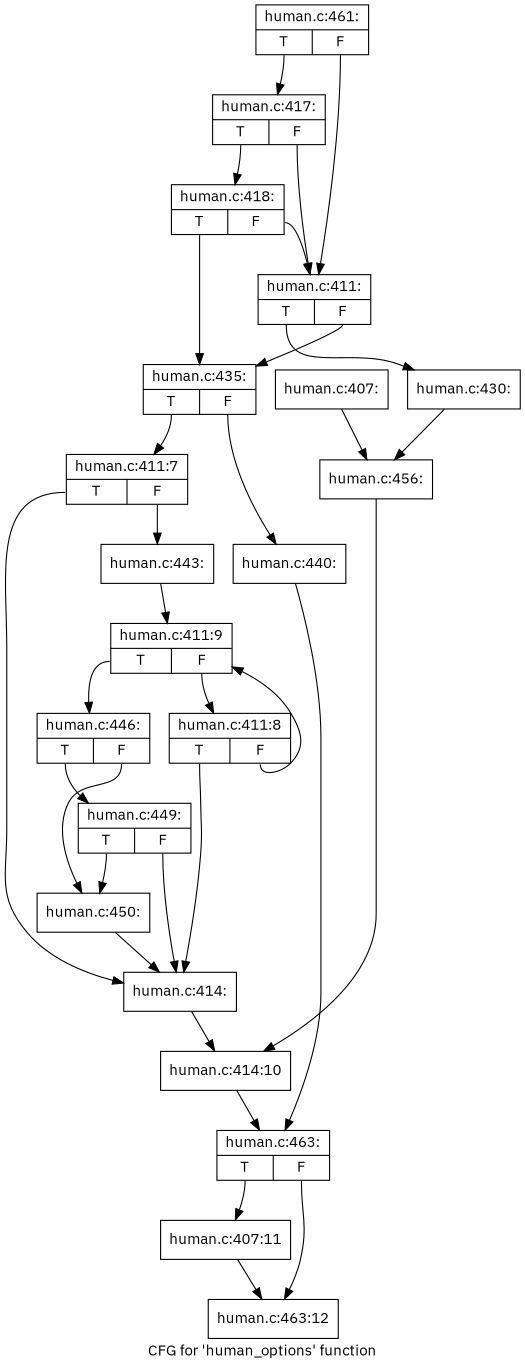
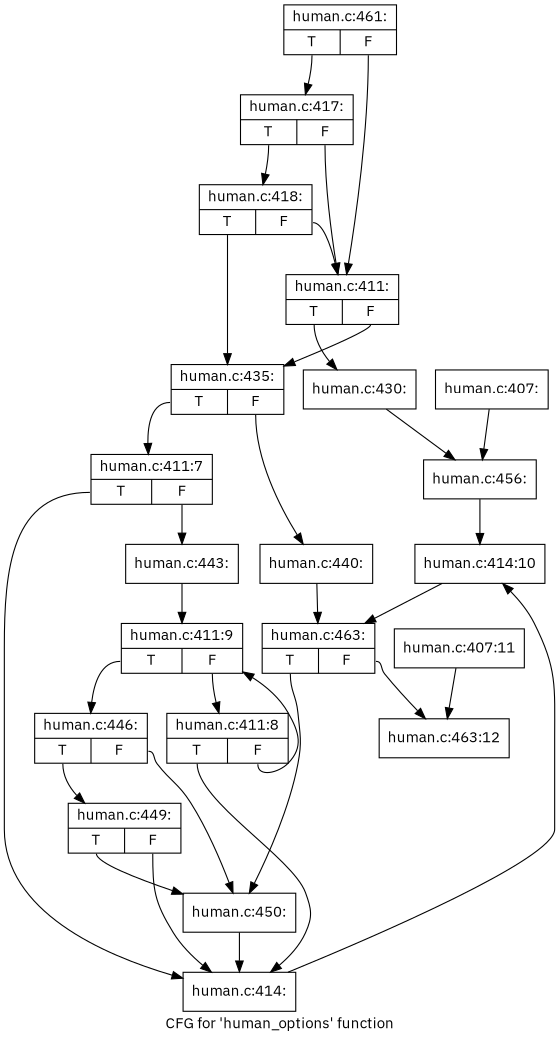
edge "human.c:463:" -> "human.c:407:11": now "human.c:463:" -> "human.c:450:"
